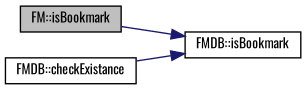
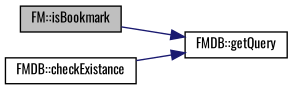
node "FMDB::isBookmark": label "FMDB::isBookmark" -> "FMDB::getQuery"
